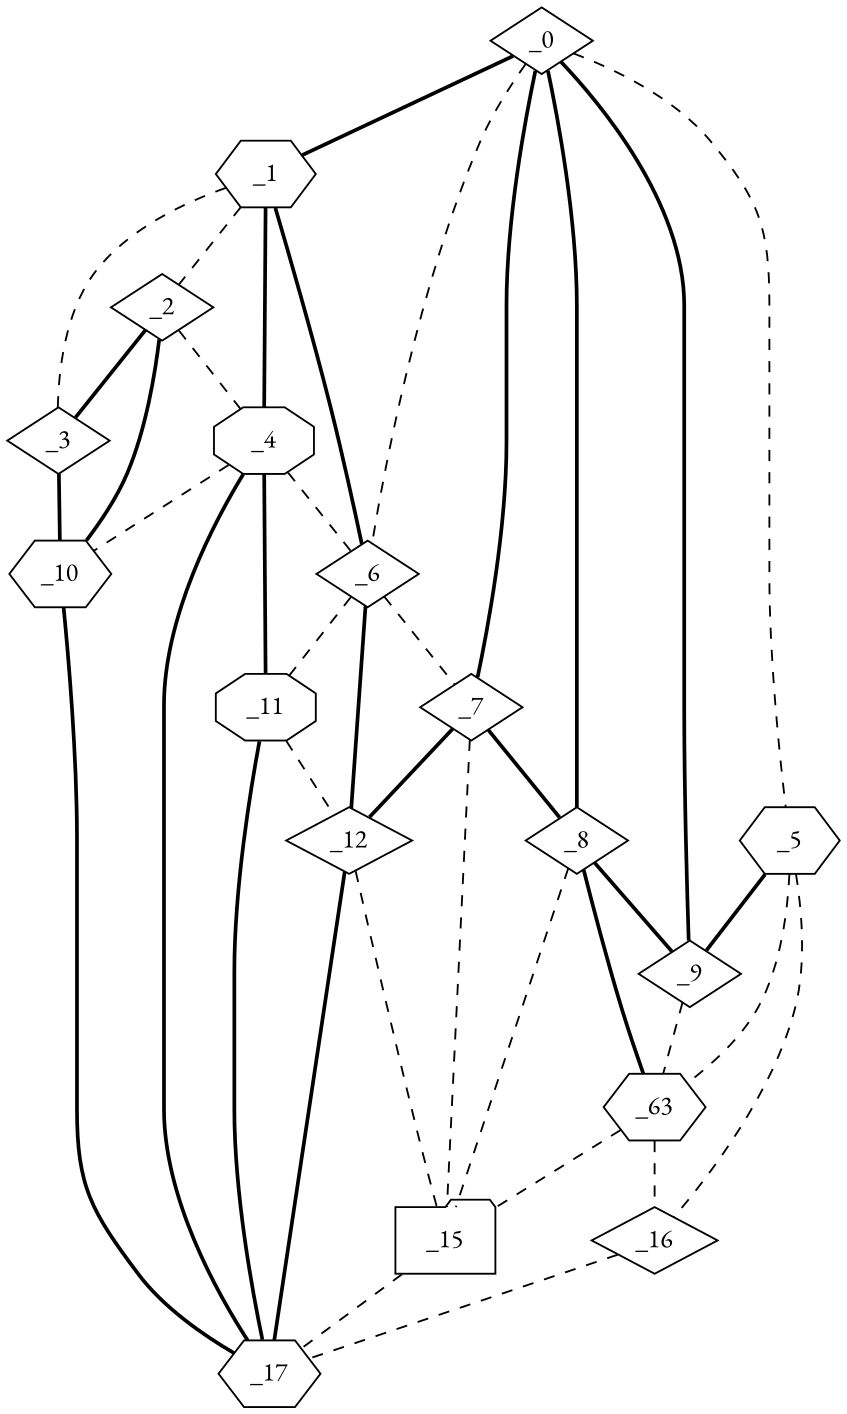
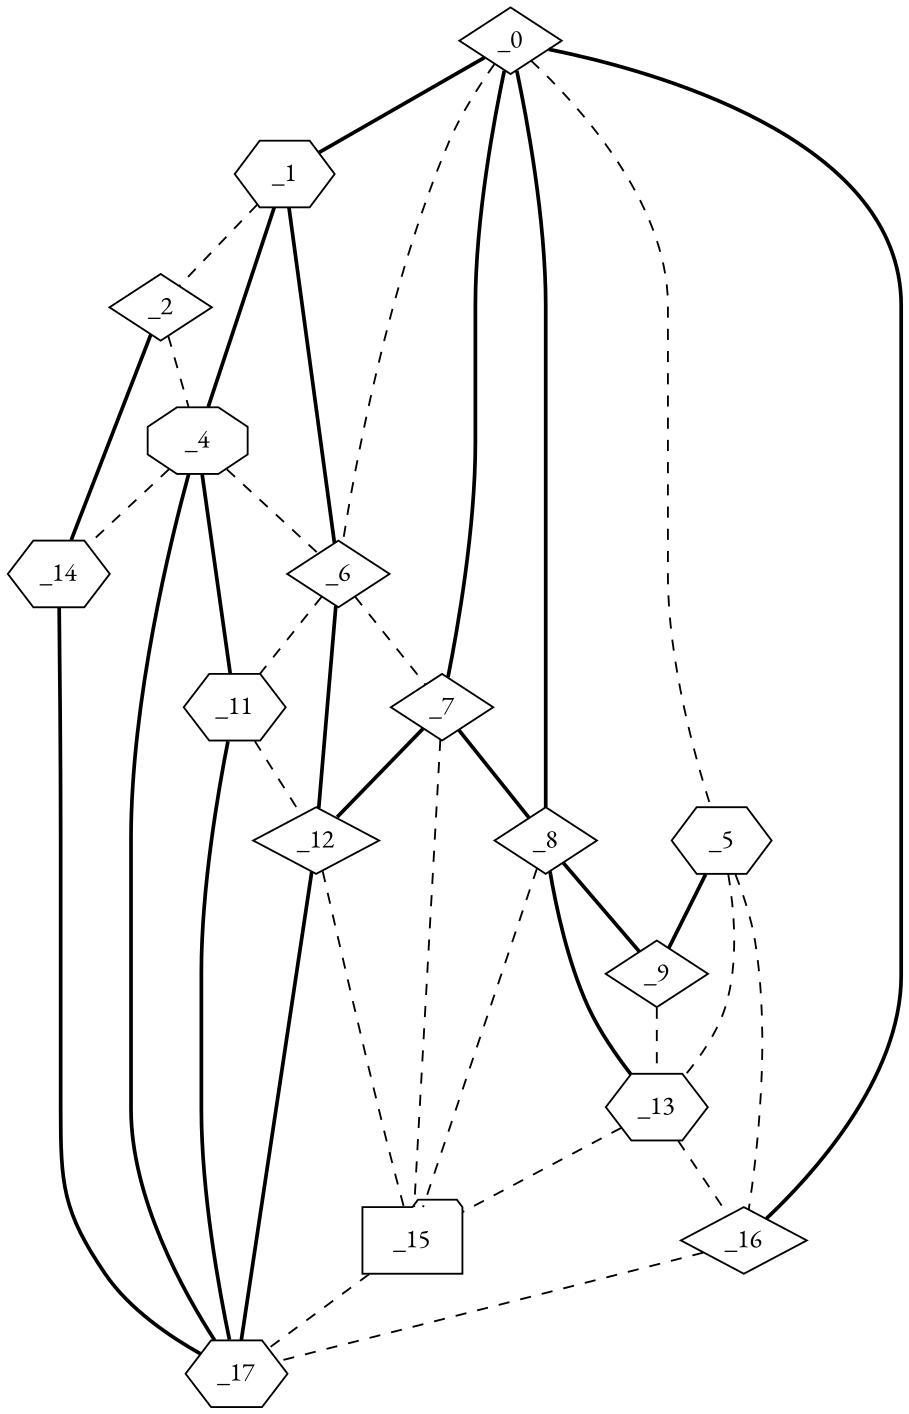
node "_3": removed
edge "_0" -- "_9": now "_0" -- "_16"
node "_10": label "_10" -> "_14"
node "_11": shape octagon -> hexagon
node "_63": label "_63" -> "_13"
